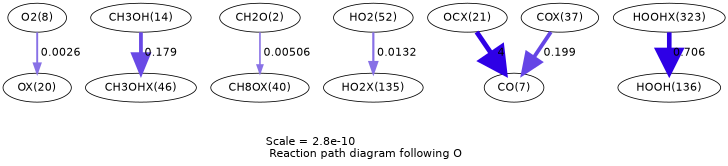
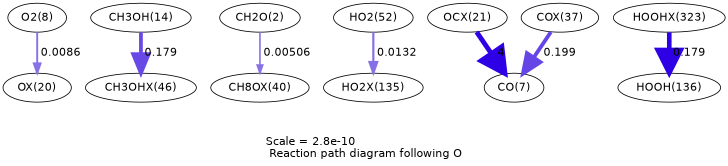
edge "O2(8)" -> "OX(20)": label " 0.0026" -> " 0.0086"
edge "HOOHX(323)" -> "HOOH(136)": label " 0.706" -> " 0.179"
